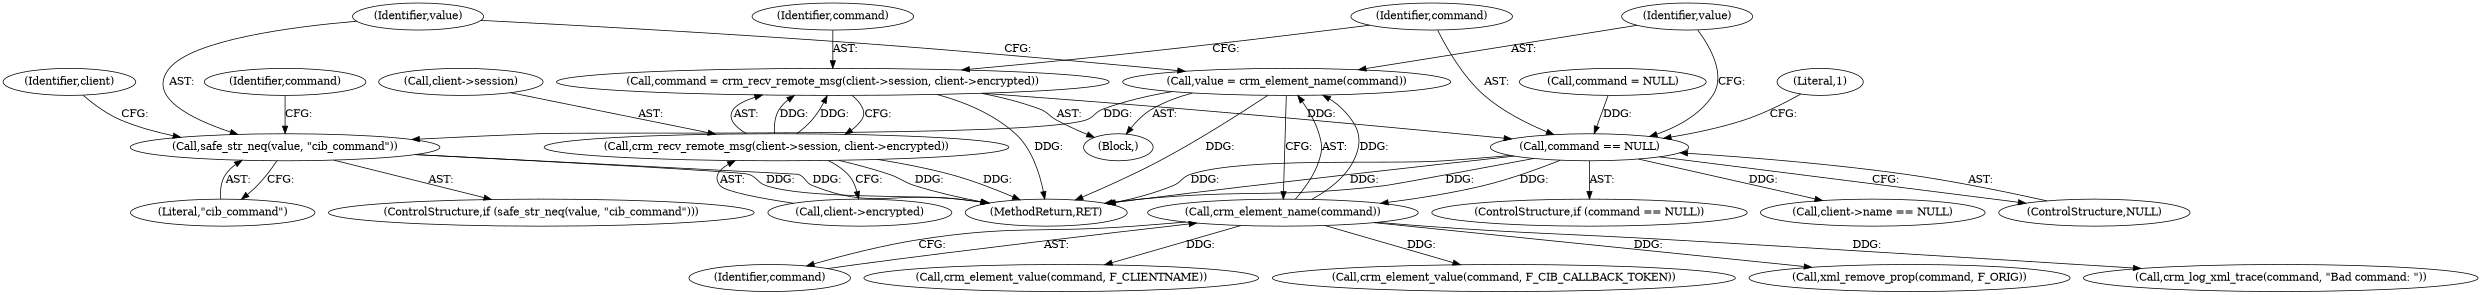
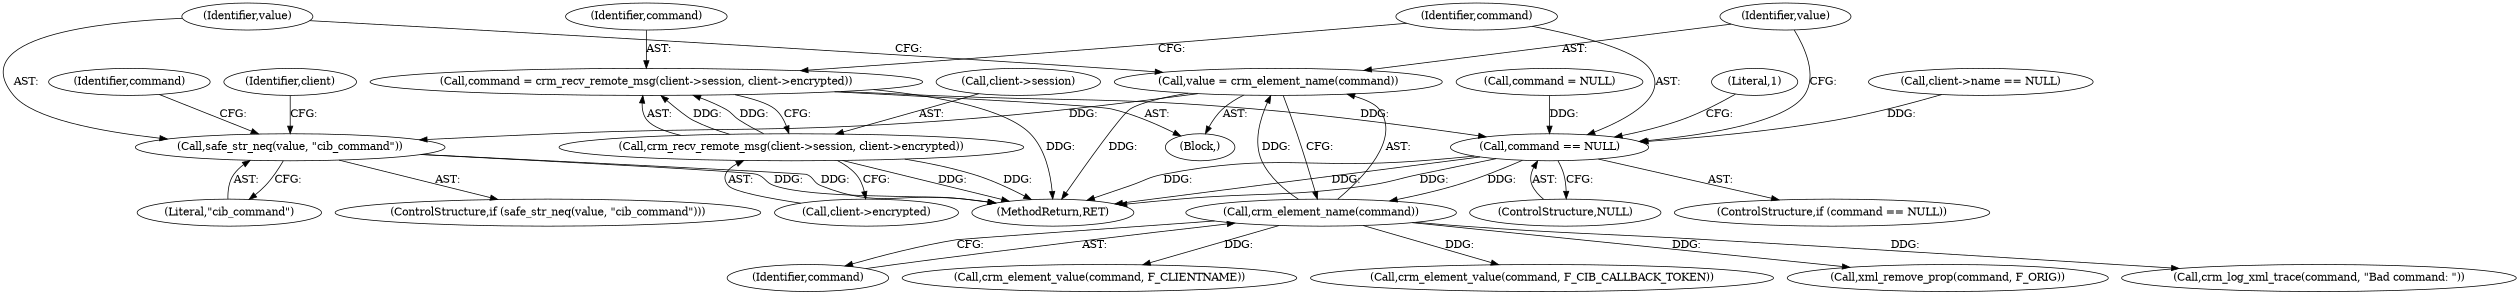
edge "(Call,command == NULL)" -> "(Call,client->name == NULL)": reversed
